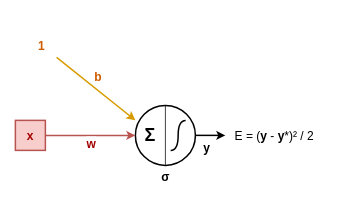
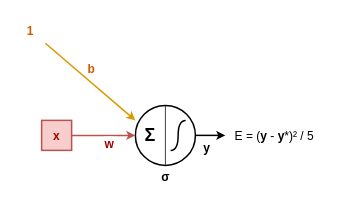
node "1": moved (42, 45) -> (30, 30)
node "x": moved (30, 135) -> (57, 135)
node "E = (y - y*)² / 2": label "E = (y - y*)² / 2" -> "E = (y - y*)² / 5"
